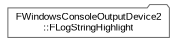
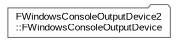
node "FWindowsConsoleOutputDevice2 ::FLogStringHighlight": label "FWindowsConsoleOutputDevice2 ::FLogStringHighlight" -> "FWindowsConsoleOutputDevice2 ::FWindowsConsoleOutputDevice"
